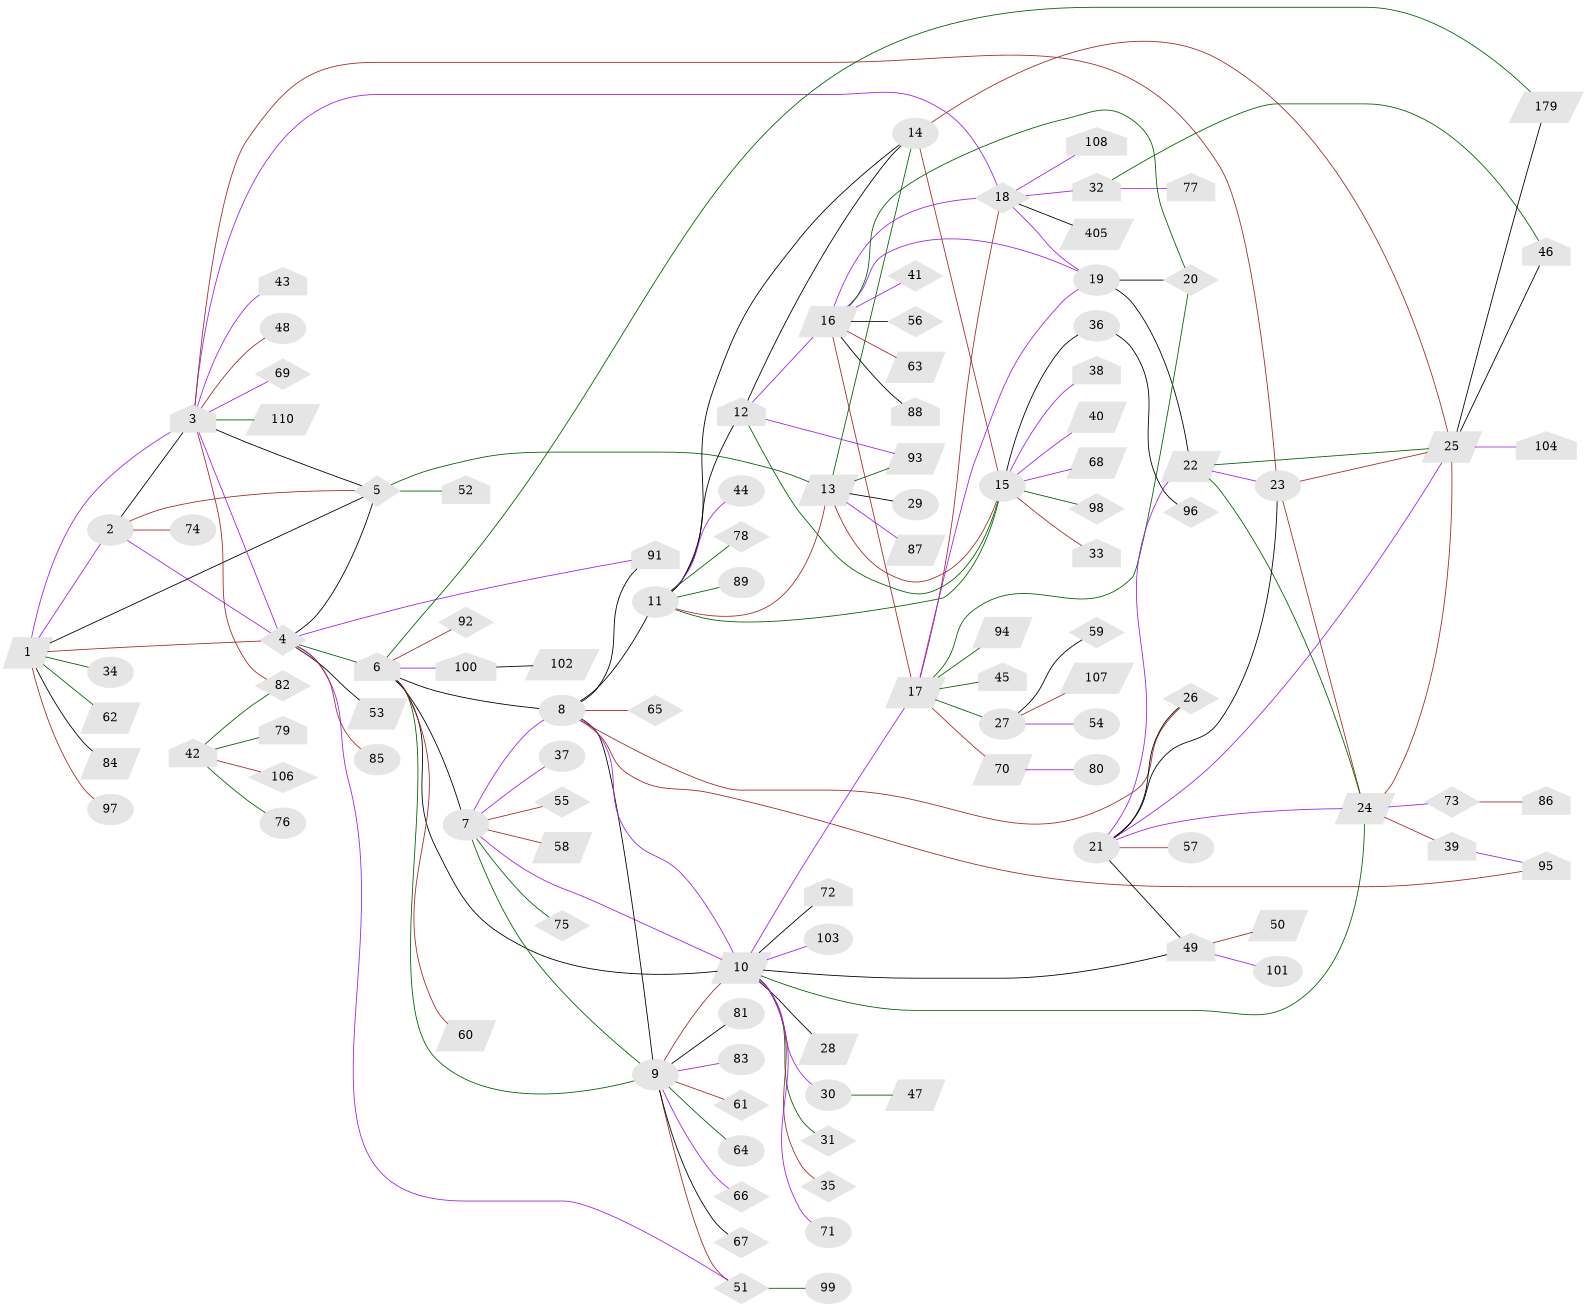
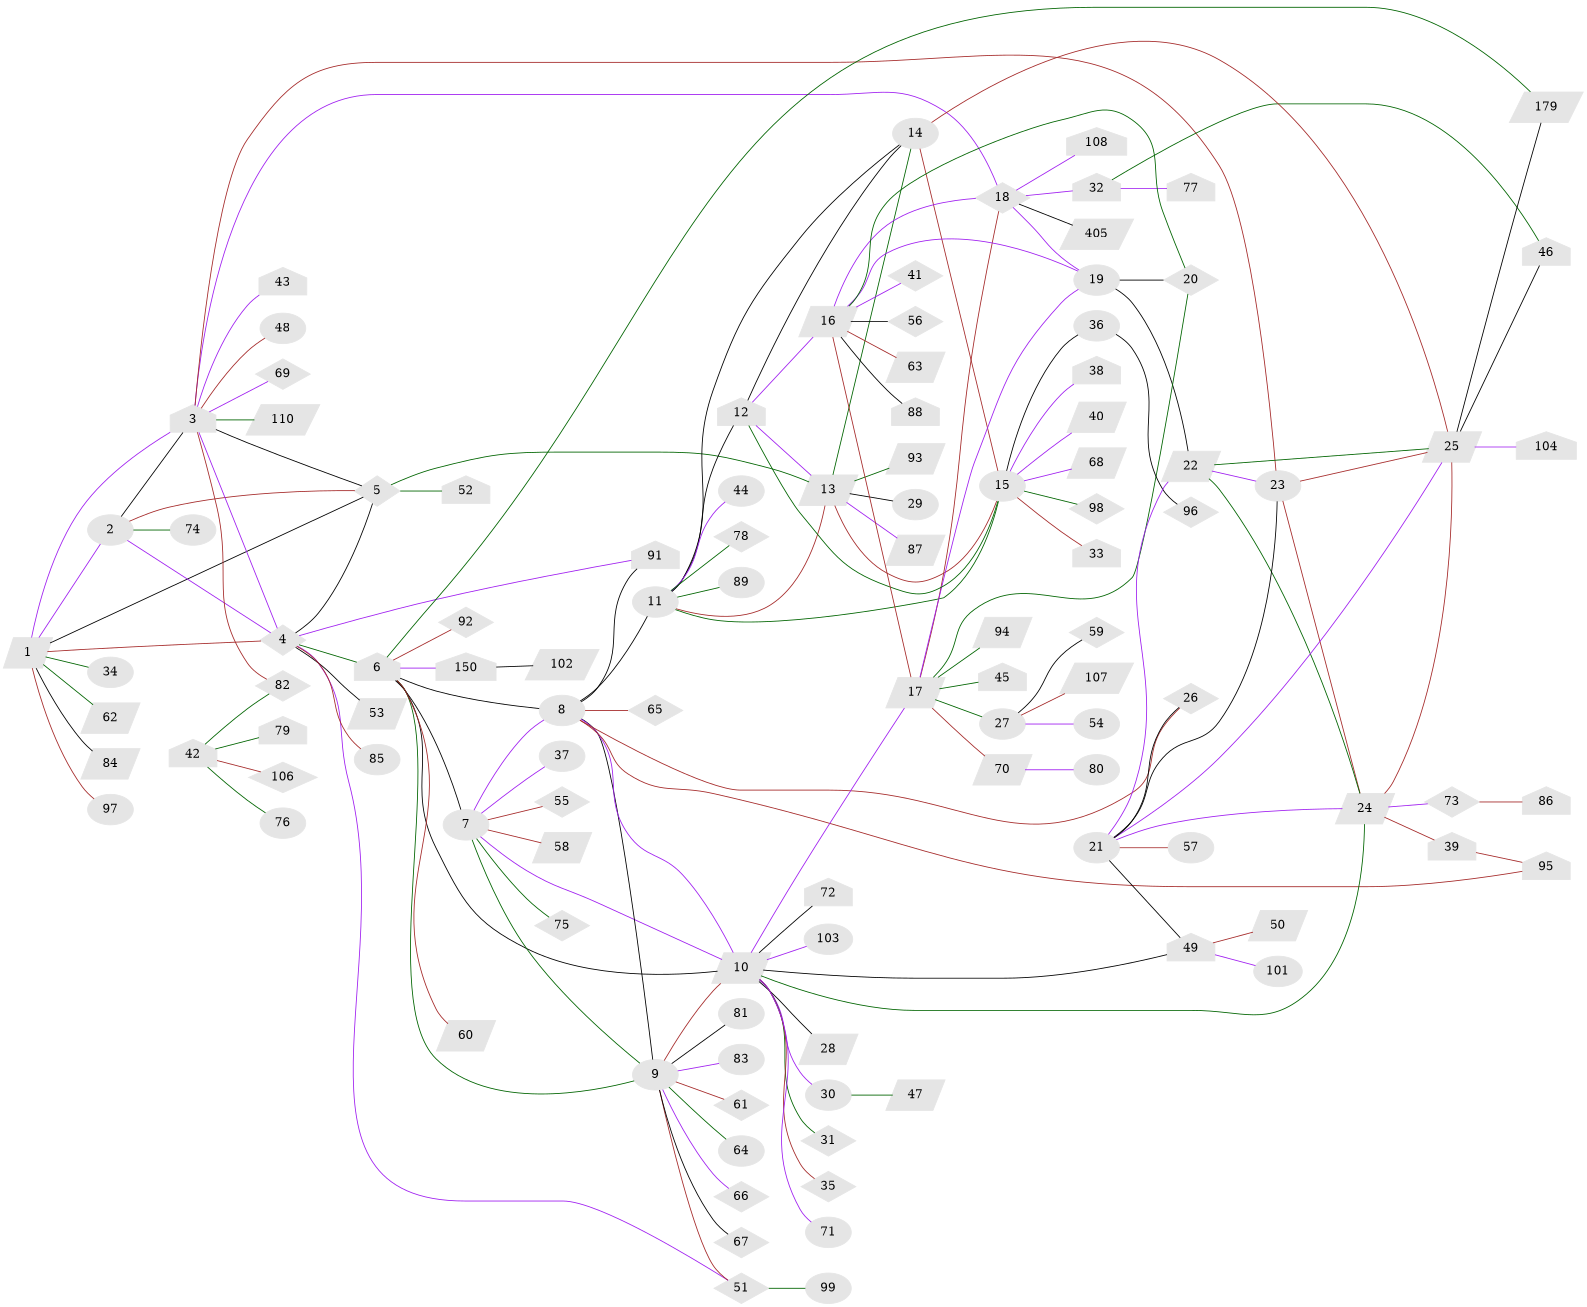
edge "12" -- "93": now "12" -- "13"
edge "2" -- "74": color brown -> darkgreen
node "100": label "100" -> "150"
edge "39" -- "95": color purple -> brown
